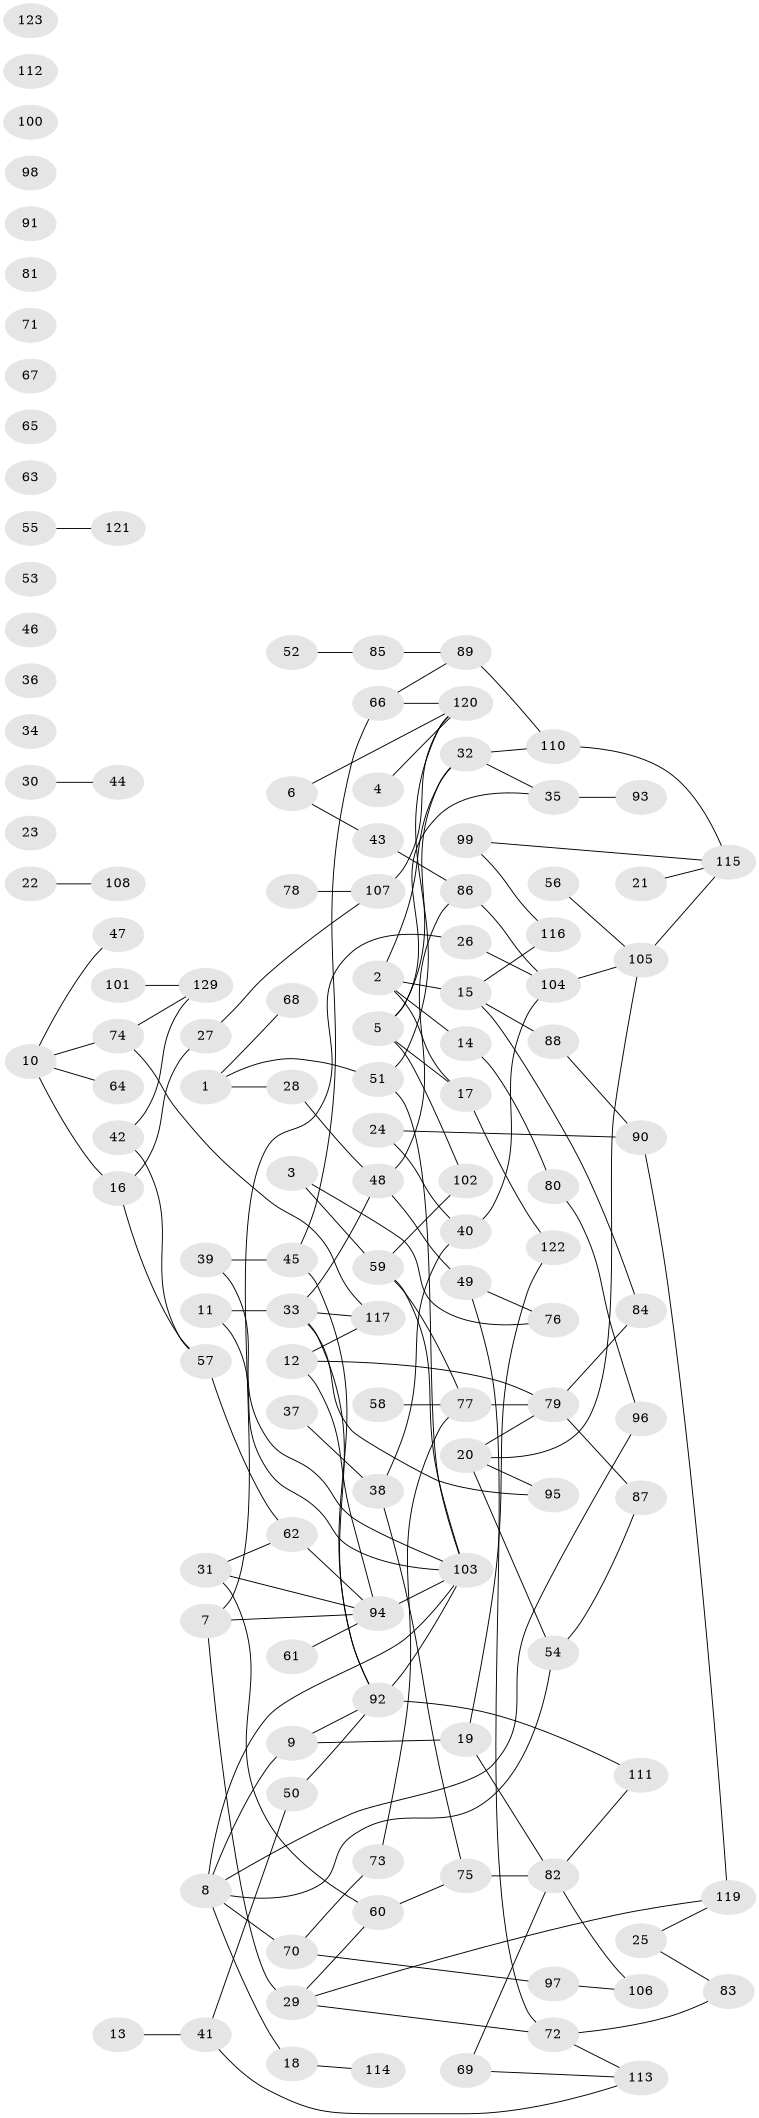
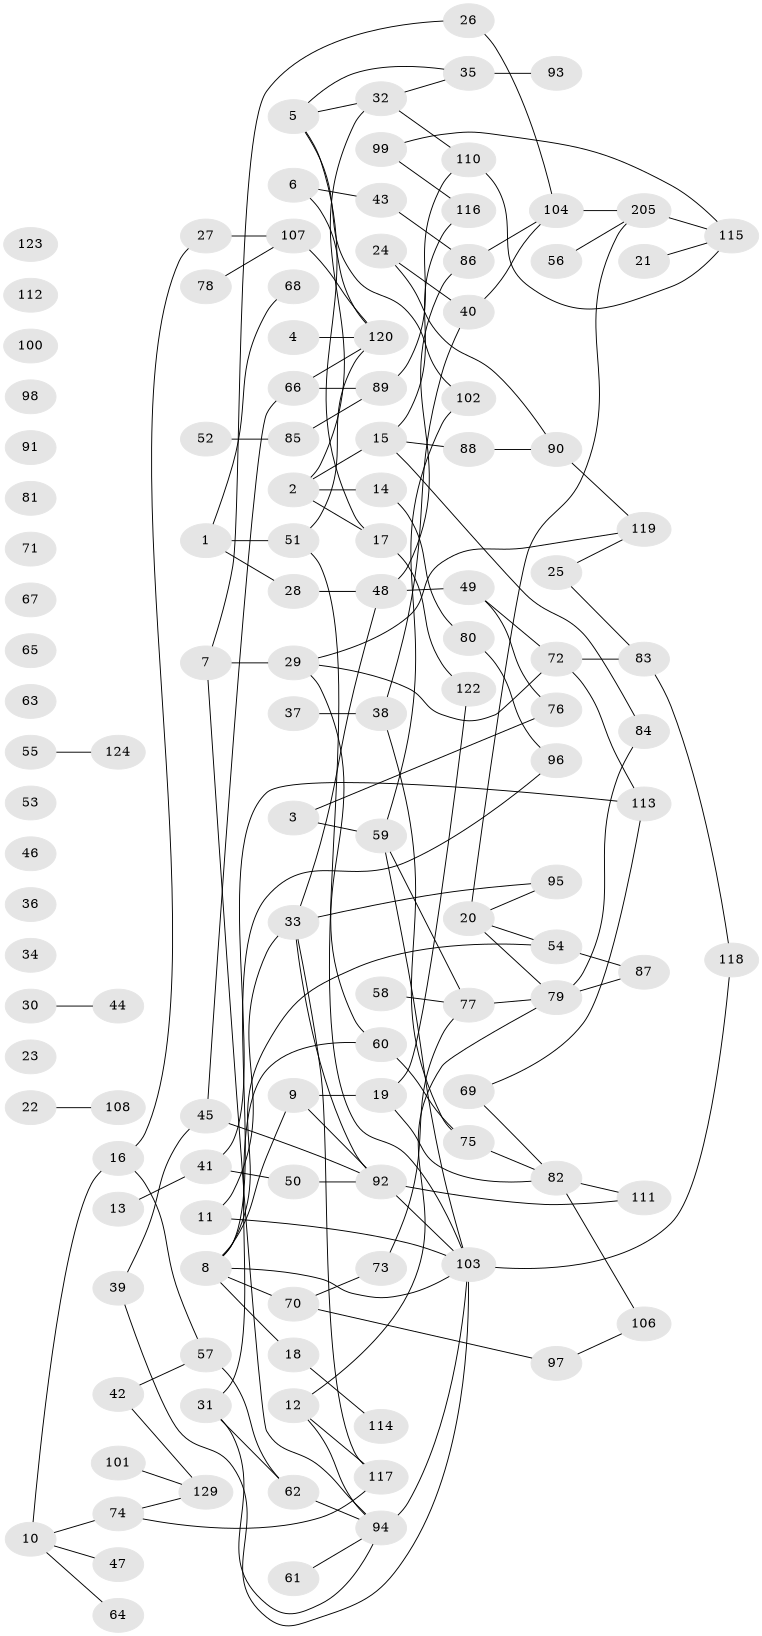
node "121": label "121" -> "124"
node "105": label "105" -> "205"
node "118": added
